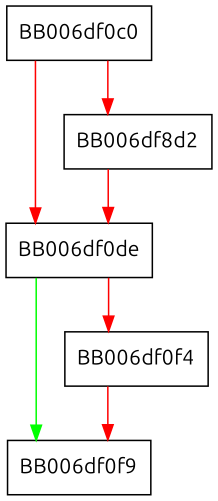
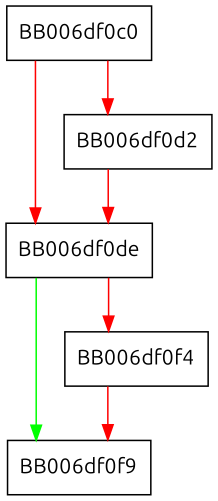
node "BB006df8d2": label "BB006df8d2" -> "BB006df0d2"
